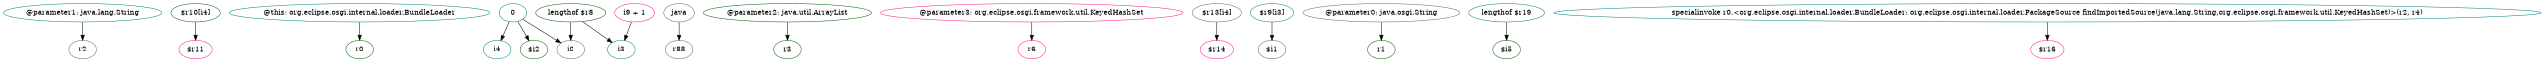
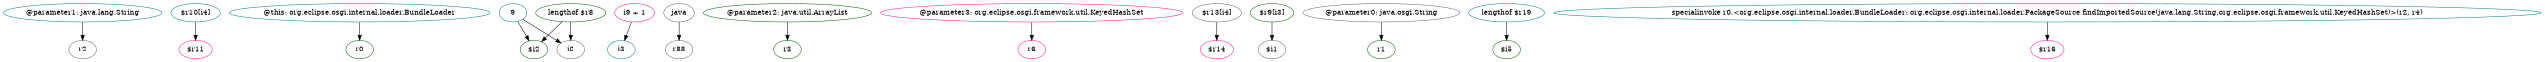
node "$r10[i4]": color darkgreen -> teal
node "0": label "0" -> "9"
node "$r9[i3]": color teal -> darkgreen
edge "lengthof $r8" -> "i3": now "lengthof $r8" -> "$i2"
node "i4": removed
